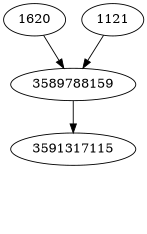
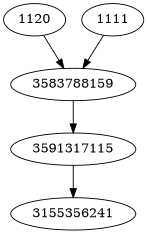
node "1620": label "1620" -> "1120"
node "1121": label "1121" -> "1111"
node "3589788159": label "3589788159" -> "3583788159"
node "3155356241": added
